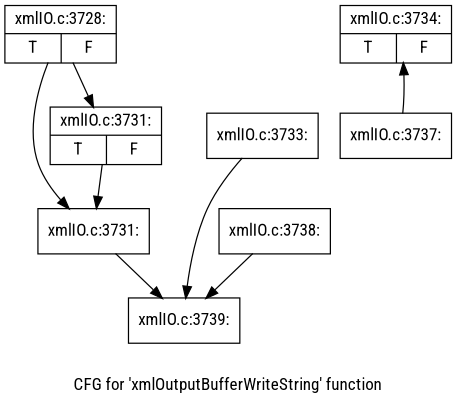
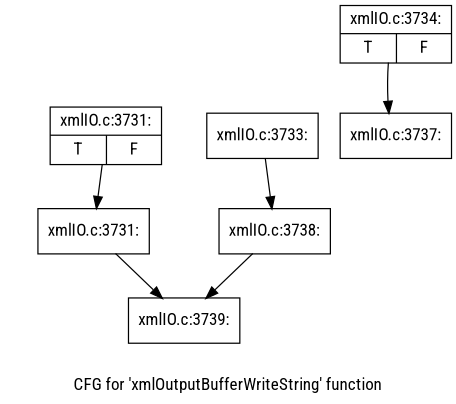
node "xmlIO.c:3728:": removed
edge "xmlIO.c:3737:" -> "xmlIO.c:3734:": reversed
edge "xmlIO.c:3733:" -> "xmlIO.c:3739:": now "xmlIO.c:3733:" -> "xmlIO.c:3738:"
